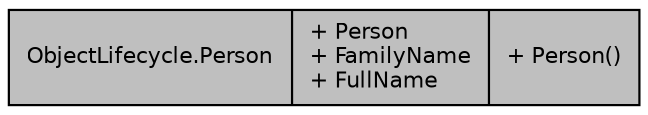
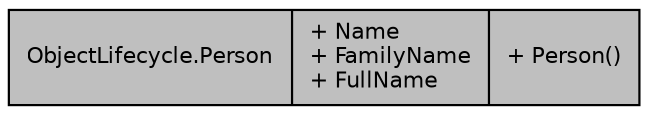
node "ObjectLifecycle.Person": text "+ Person" -> "+ Name"
